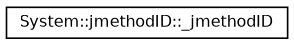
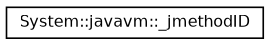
node "System::jmethodID::_jmethodID": label "System::jmethodID::_jmethodID" -> "System::javavm::_jmethodID"
